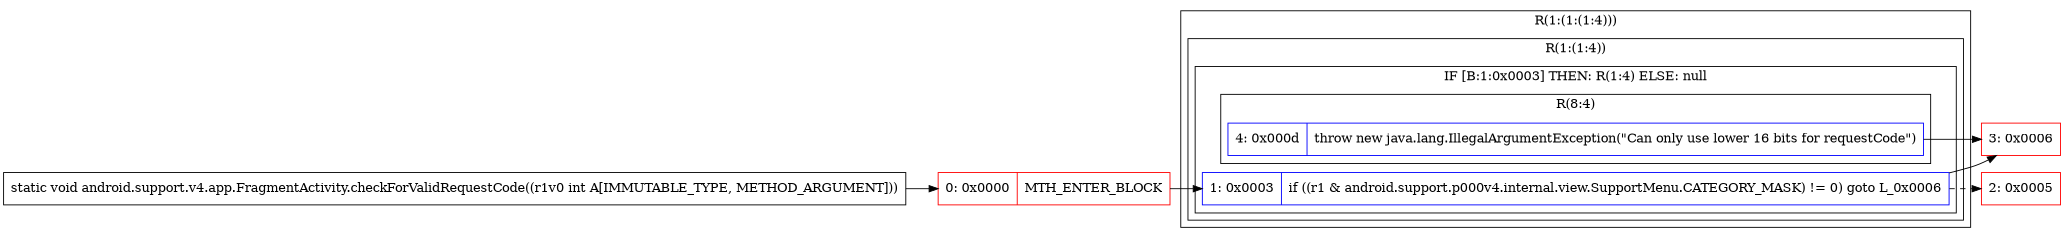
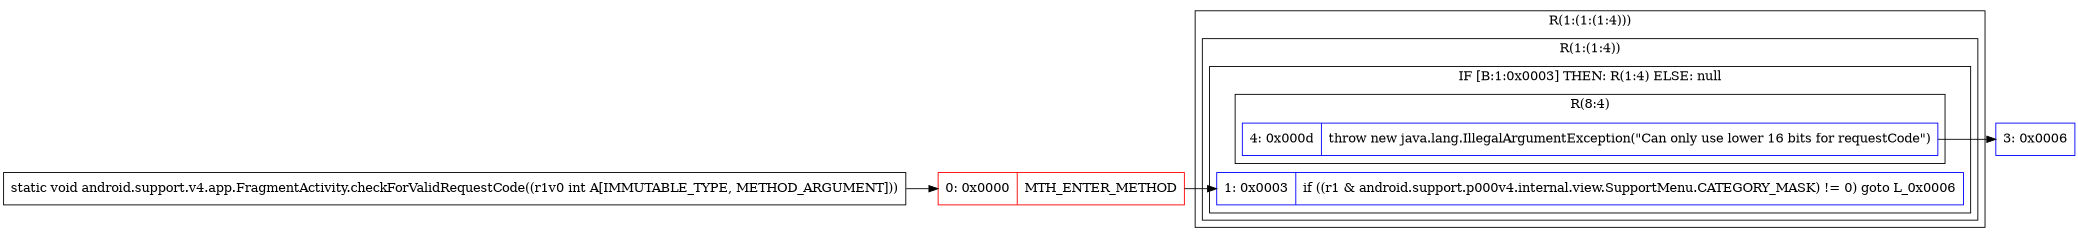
node "3: 0x0006": color red -> blue
edge "1: 0x0003" -> "3: 0x0006": removed
node "0: 0x0000": text "MTH_ENTER_BLOCK" -> "MTH_ENTER_METHOD"
node "2: 0x0005": removed
